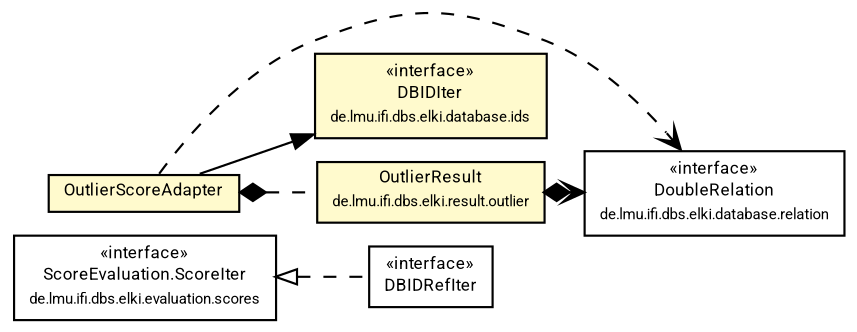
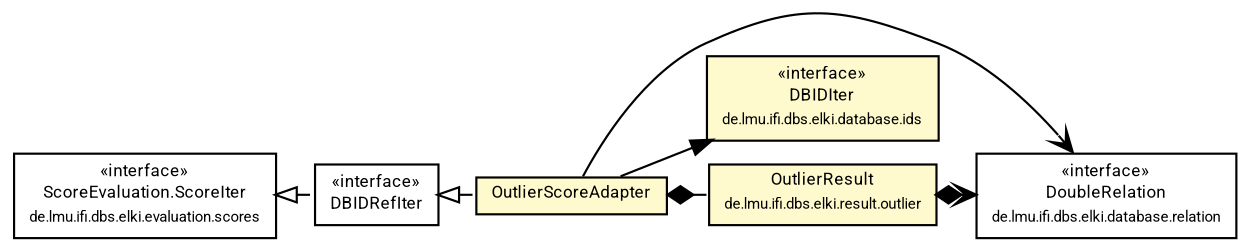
edge "OutlierScoreAdapter" -> "DoubleRelation": style dashed -> solid
edge "OutlierScoreAdapter" -> "DBIDRefIter": added
